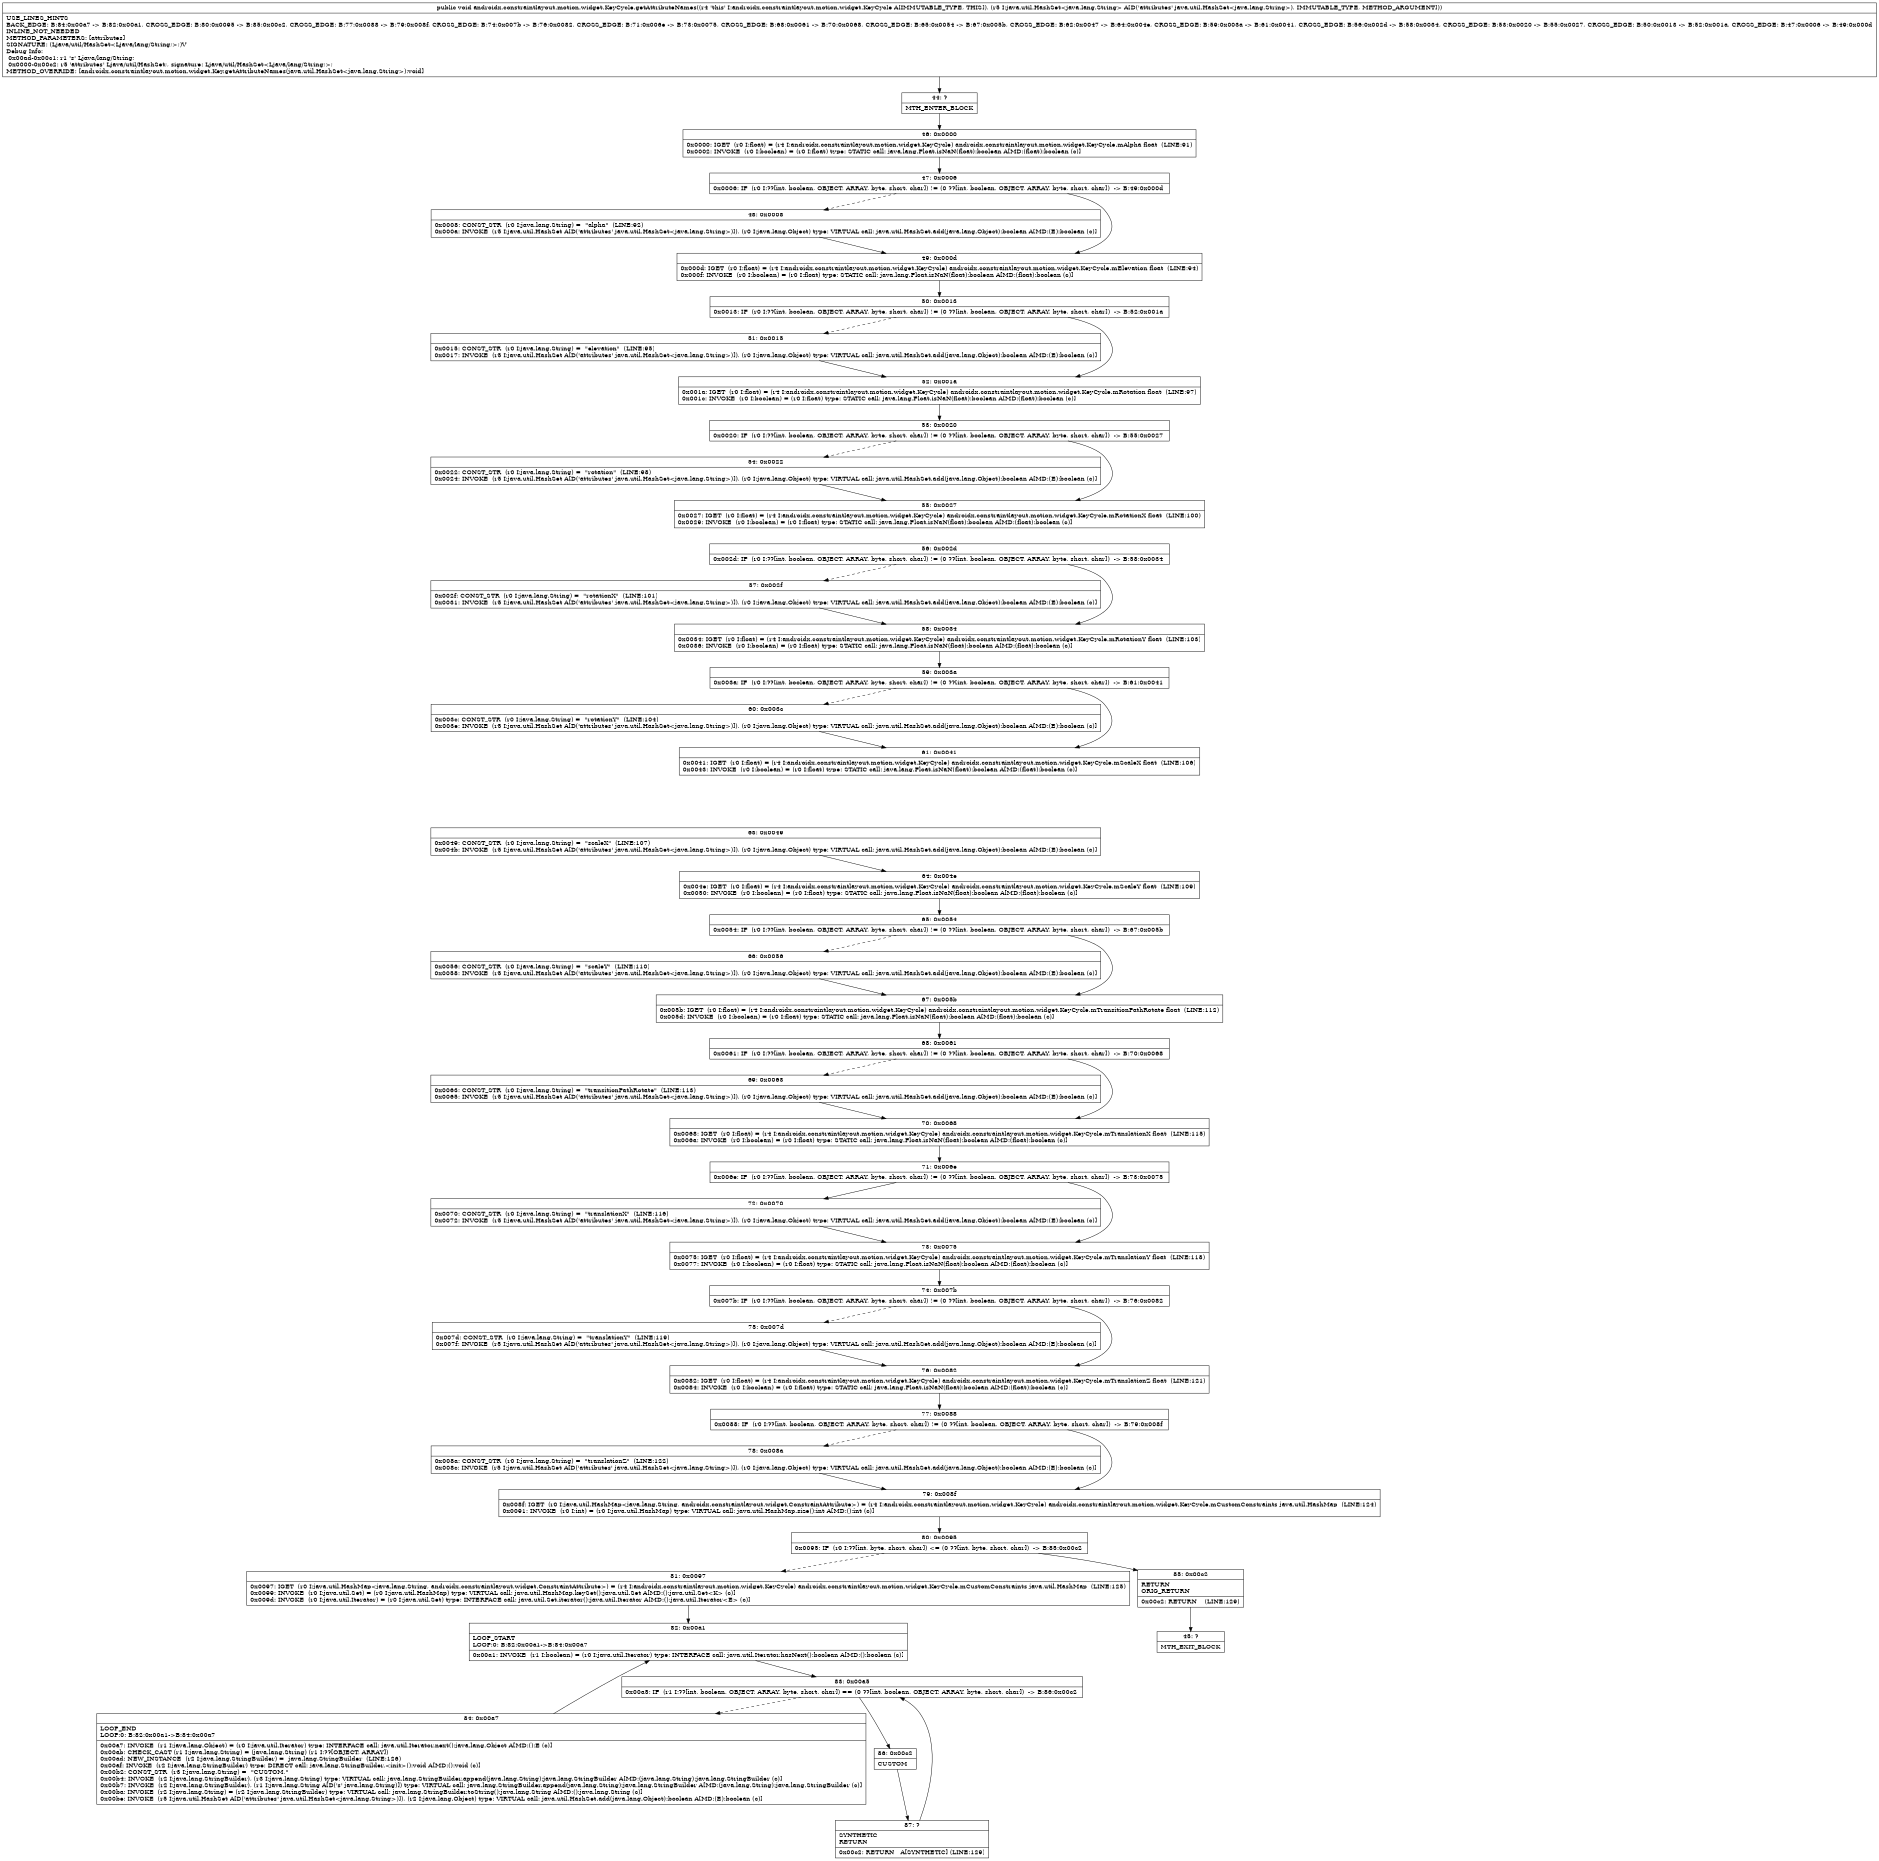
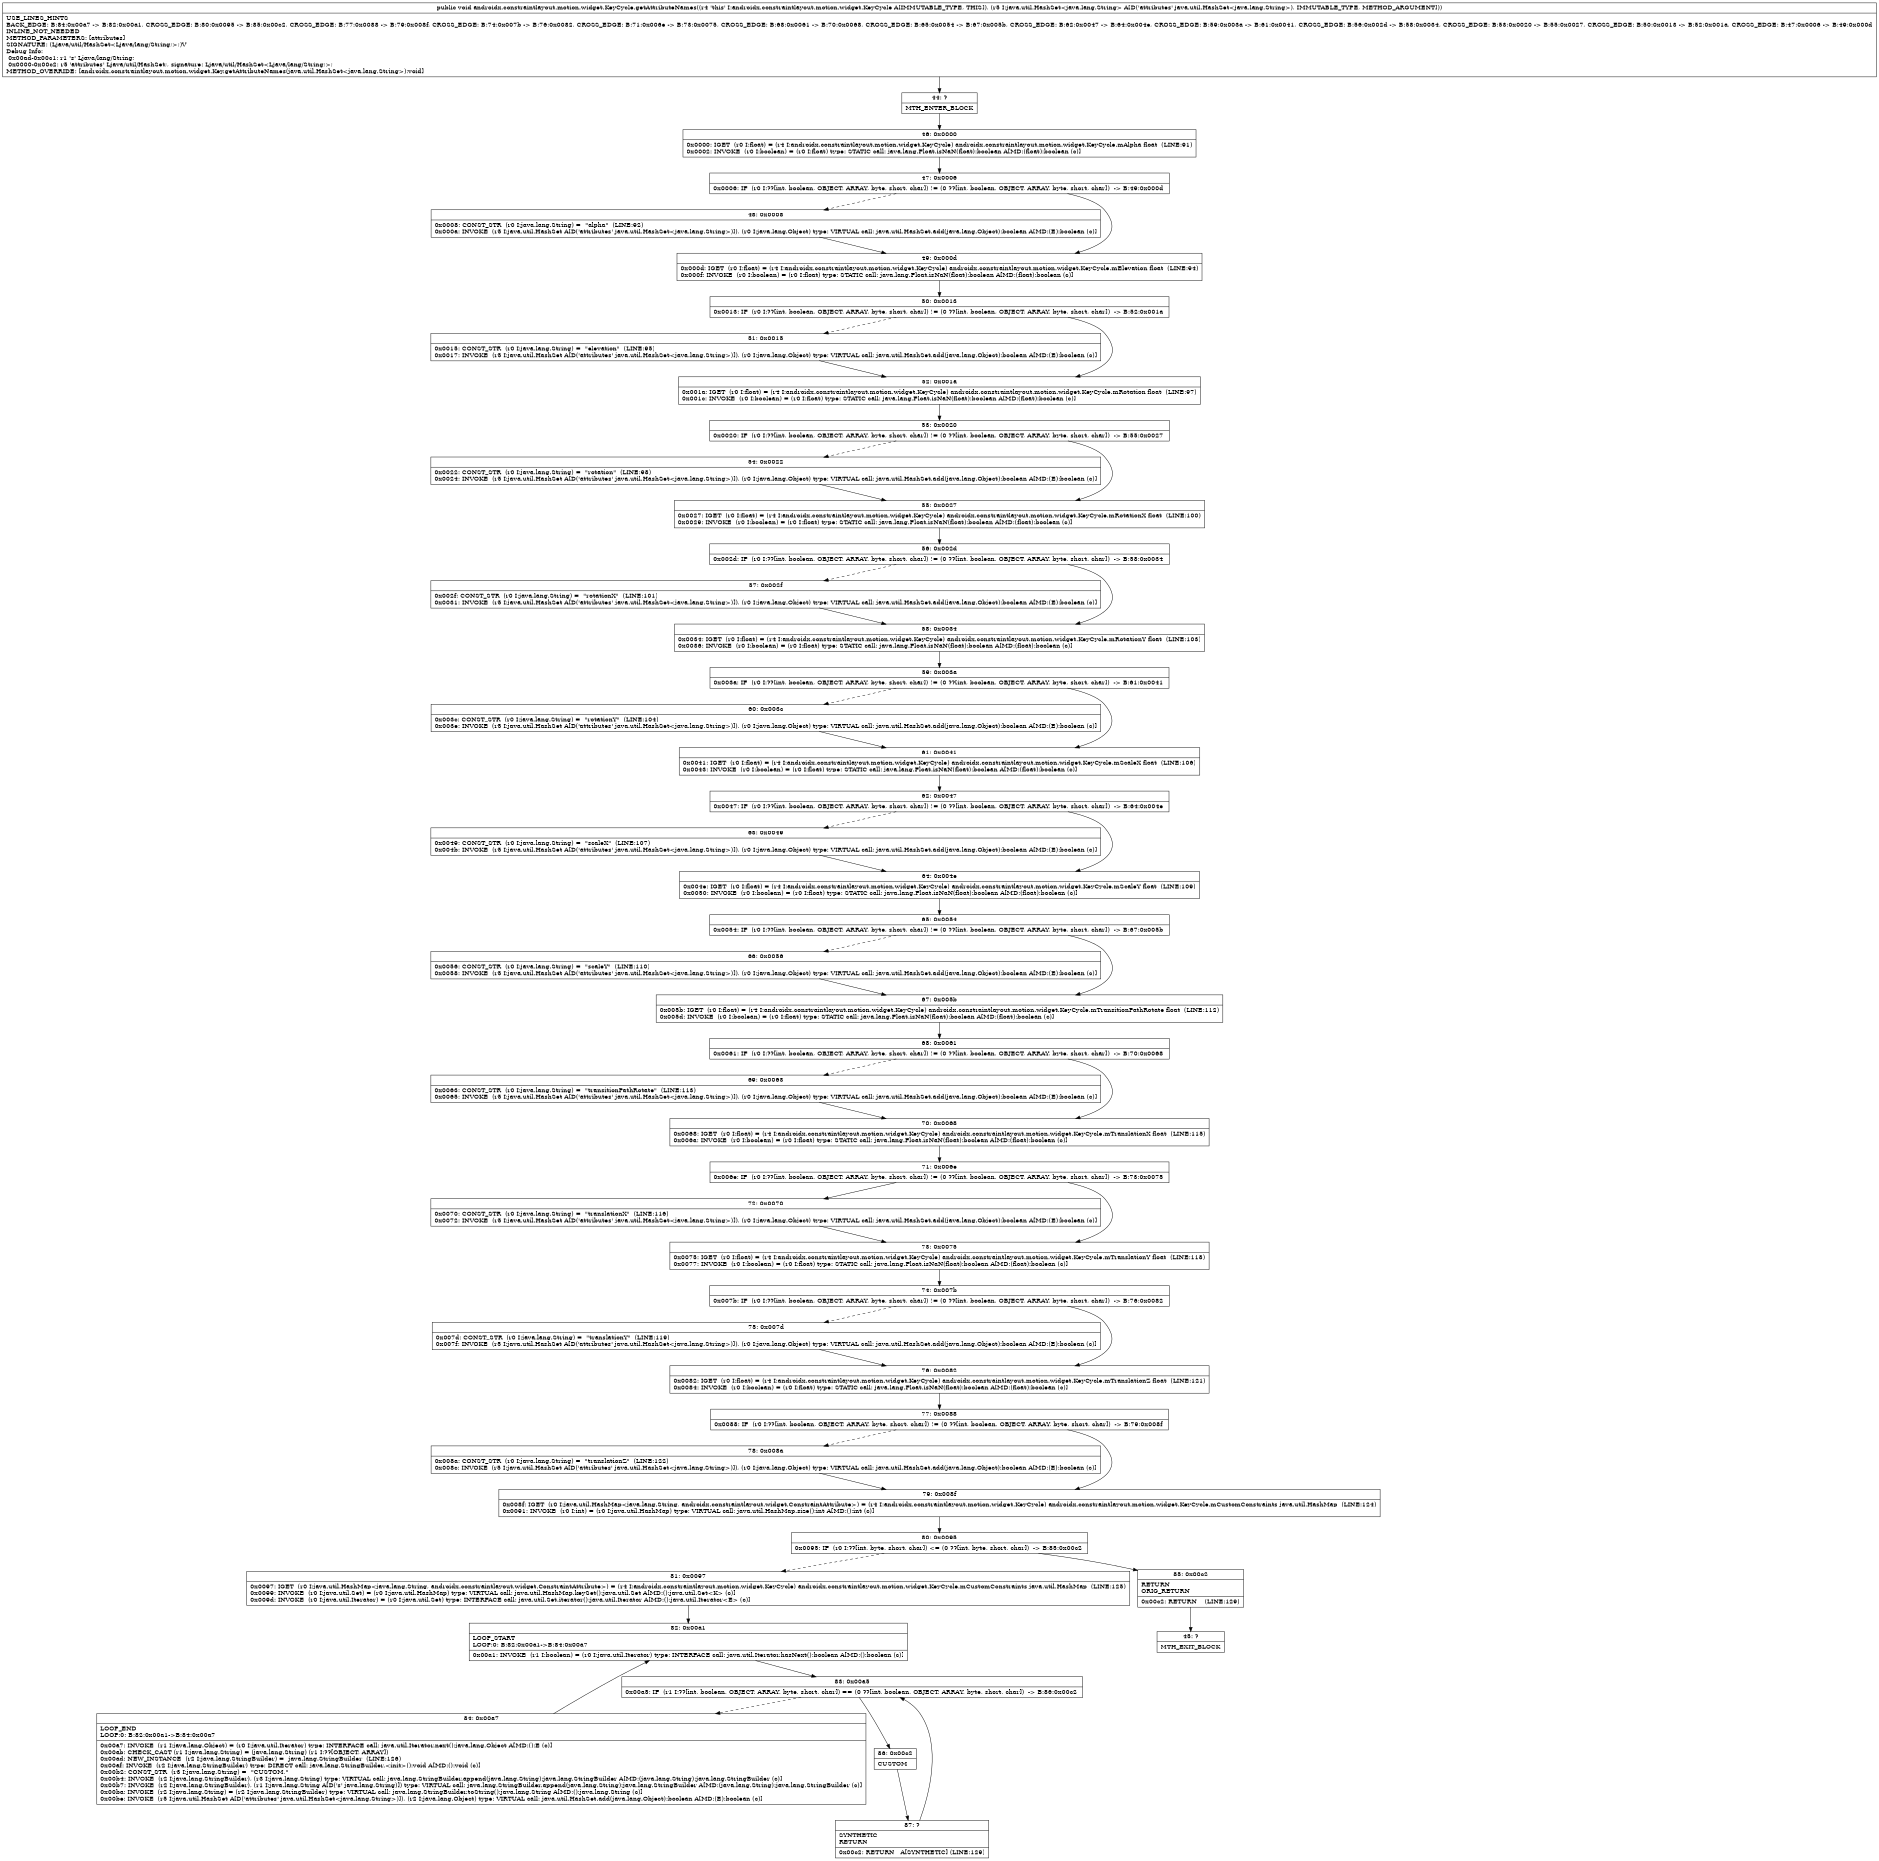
edge "55: 0x0027" -> "56: 0x002d": added
node "62: 0x0047": added
